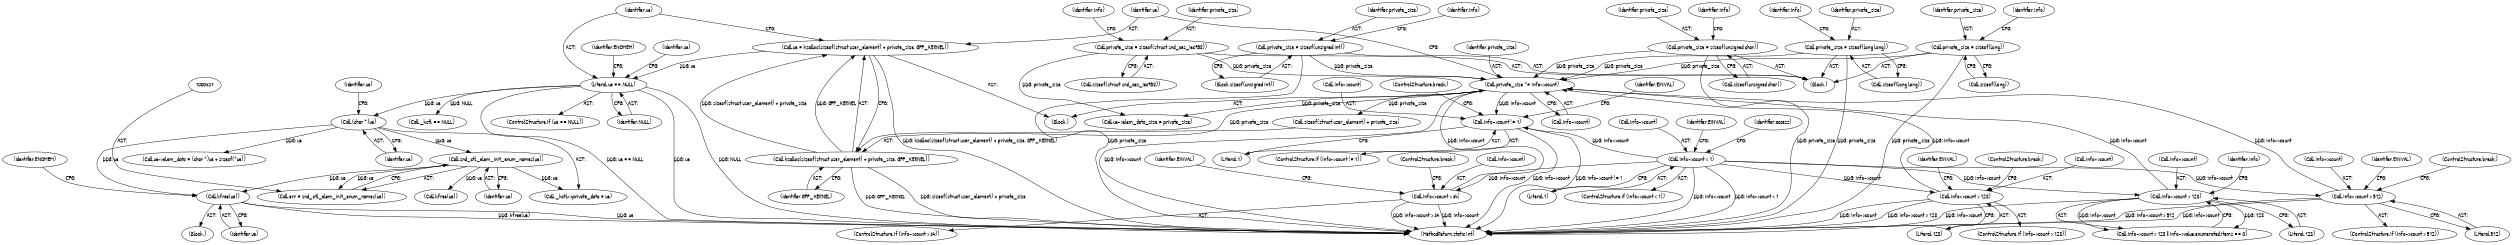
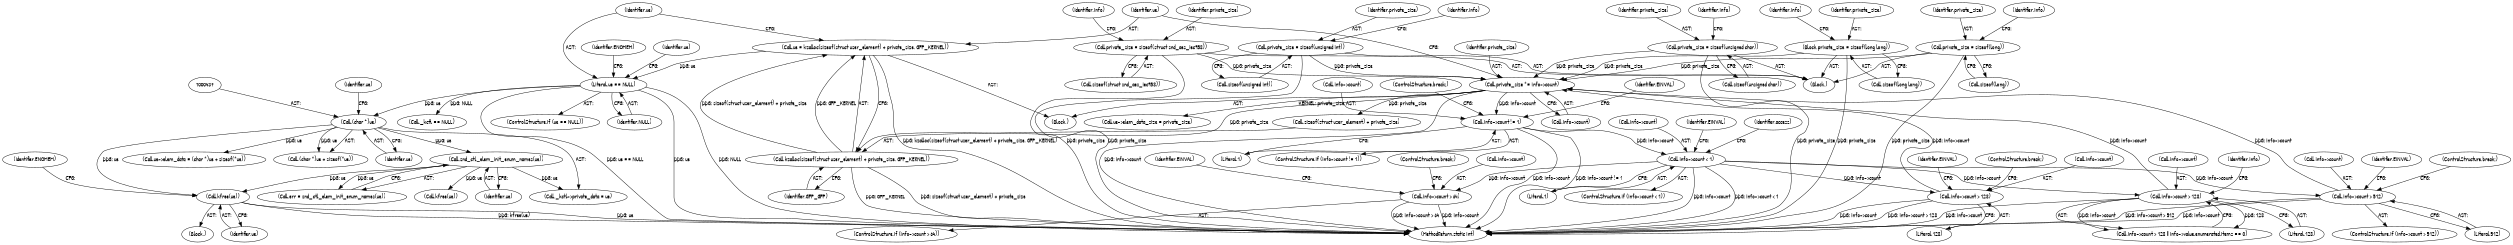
node "(Call,private_size = sizeof(long long))": label "(Call,private_size = sizeof(long long))" -> "(Block,private_size = sizeof(long long))"
node "(Block,sizeof(unsigned int))": label "(Block,sizeof(unsigned int))" -> "(Call,sizeof(unsigned int))"
edge "(Call,private_size = sizeof(struct snd_aes_iec958))" -> "(Call,ue->elem_data_size = private_size)": now "(Call,private_size = sizeof(struct snd_aes_iec958))" -> "(MethodReturn,static int)"
edge "(Call,private_size *= info->count)" -> "(Call,ue->elem_data_size = private_size)": label "DDG: private_size" -> "KERNEL: private_size"
edge "(Call,info->count < 1)" -> "(Call,info->count != 1)": reversed
edge "(Call,info->count > 64)" -> "(Call,private_size *= info->count)": removed, label "DDG: info->count"
node "(Call,(char *)ue + sizeof(*ue))": added
edge "1000437" -> "(Call,err = snd_ctl_elem_init_enum_names(ue))": now "1000437" -> "(Call,(char *)ue)"
node "(Identifier,GFP_KERNEL)": label "(Identifier,GFP_KERNEL)" -> "(Identifier,GFP_GFP)"
node "(ControlStructure,if (info->count > 128))": removed
